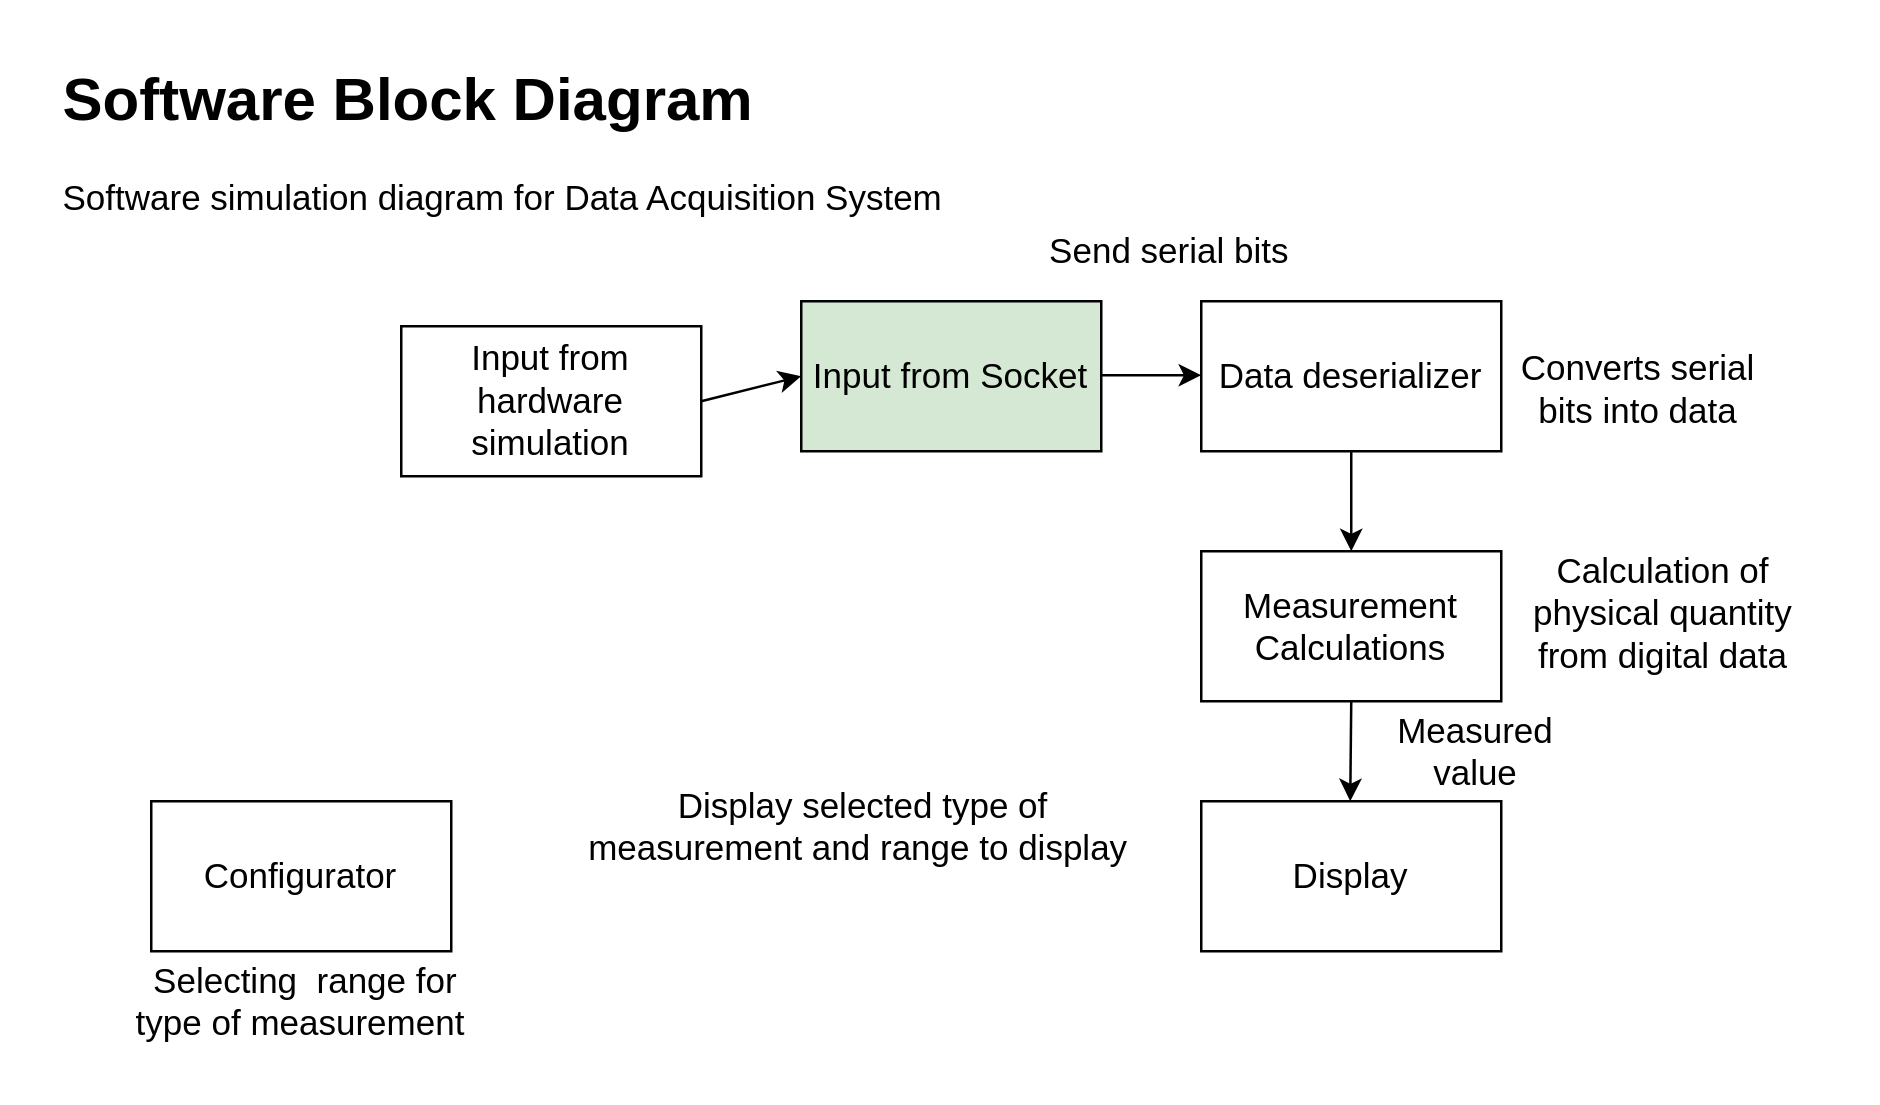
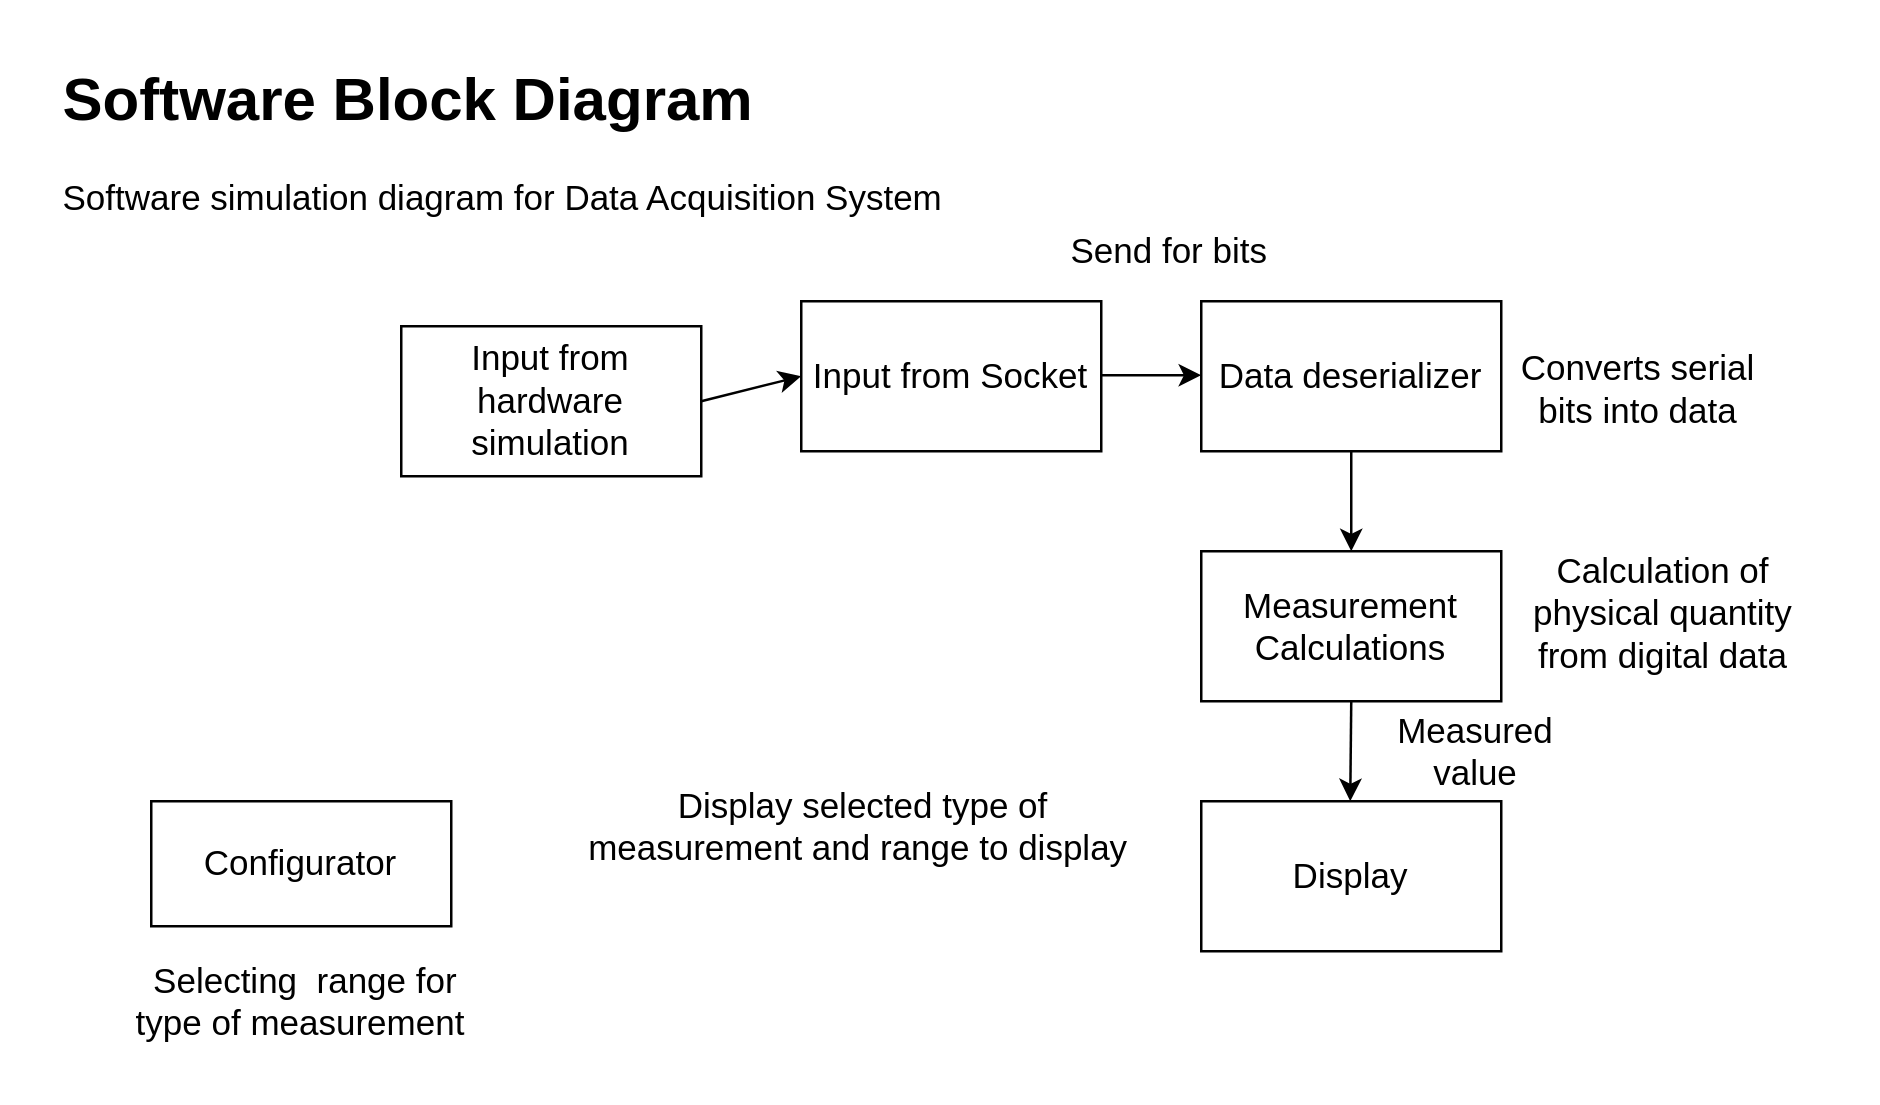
node "Send serial bits": label "Send serial bits" -> "Send for bits"
node "Input from Socket": fillcolor #d5e8d4 -> #ffffff
node "Configurator": size 300x150 -> 300x125
